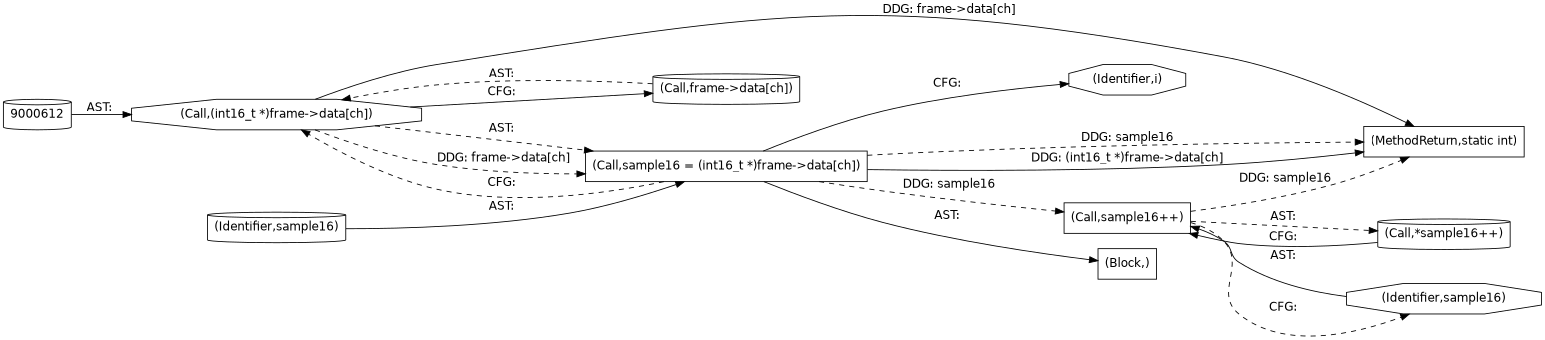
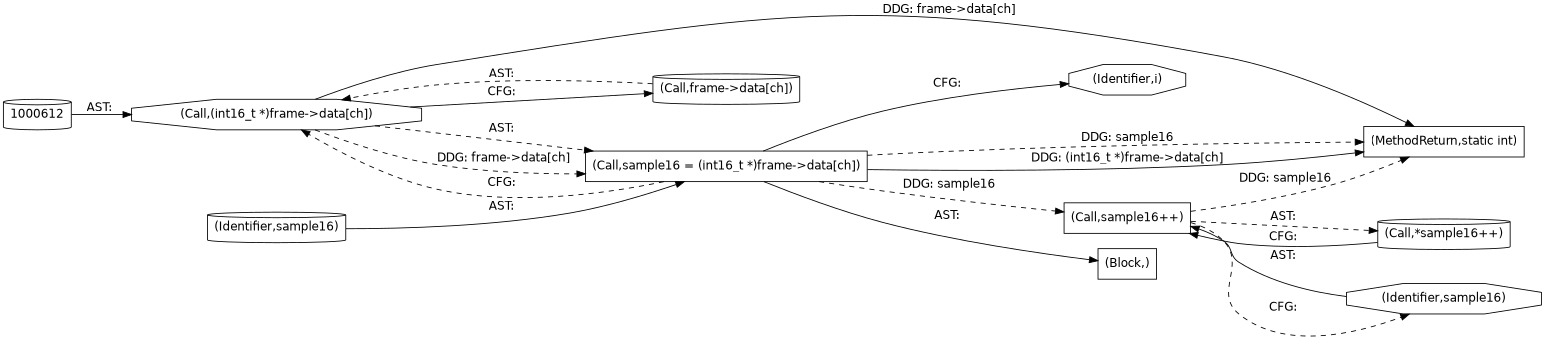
node "9000612": label "9000612" -> "1000612"
